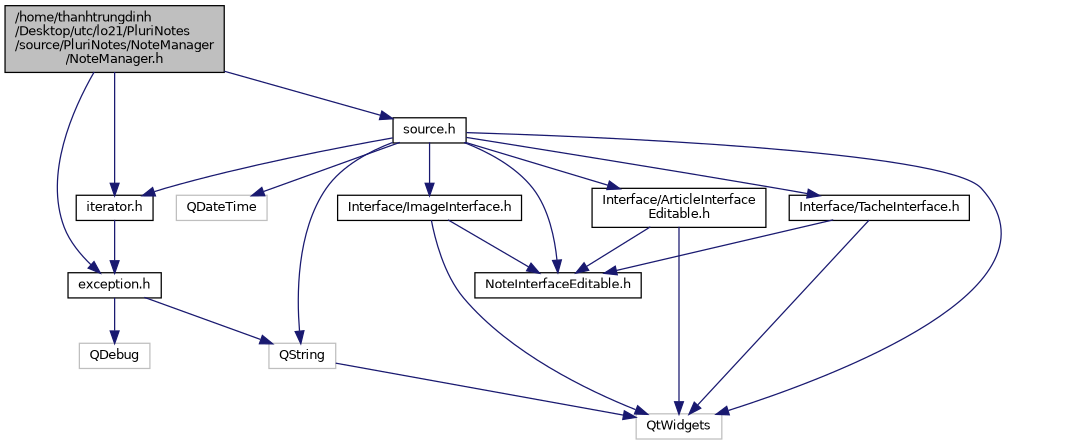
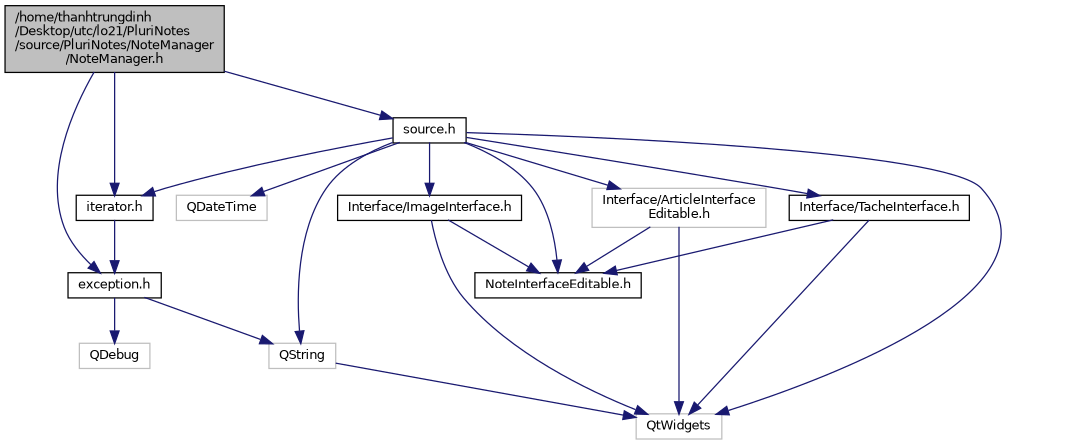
node "Interface/ArticleInterface Editable.h": color black -> grey75
